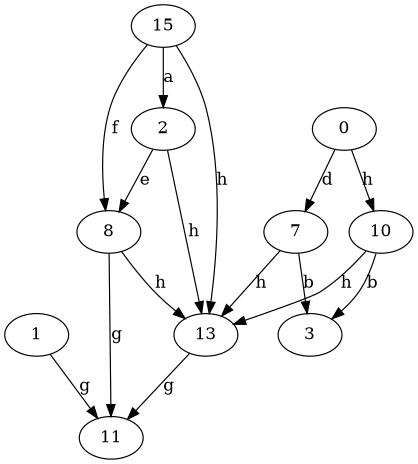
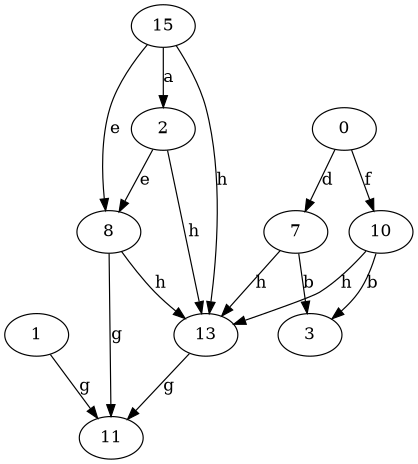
edge "15" -> "8": label "f" -> "e"
edge "0" -> "10": label "h" -> "f"
